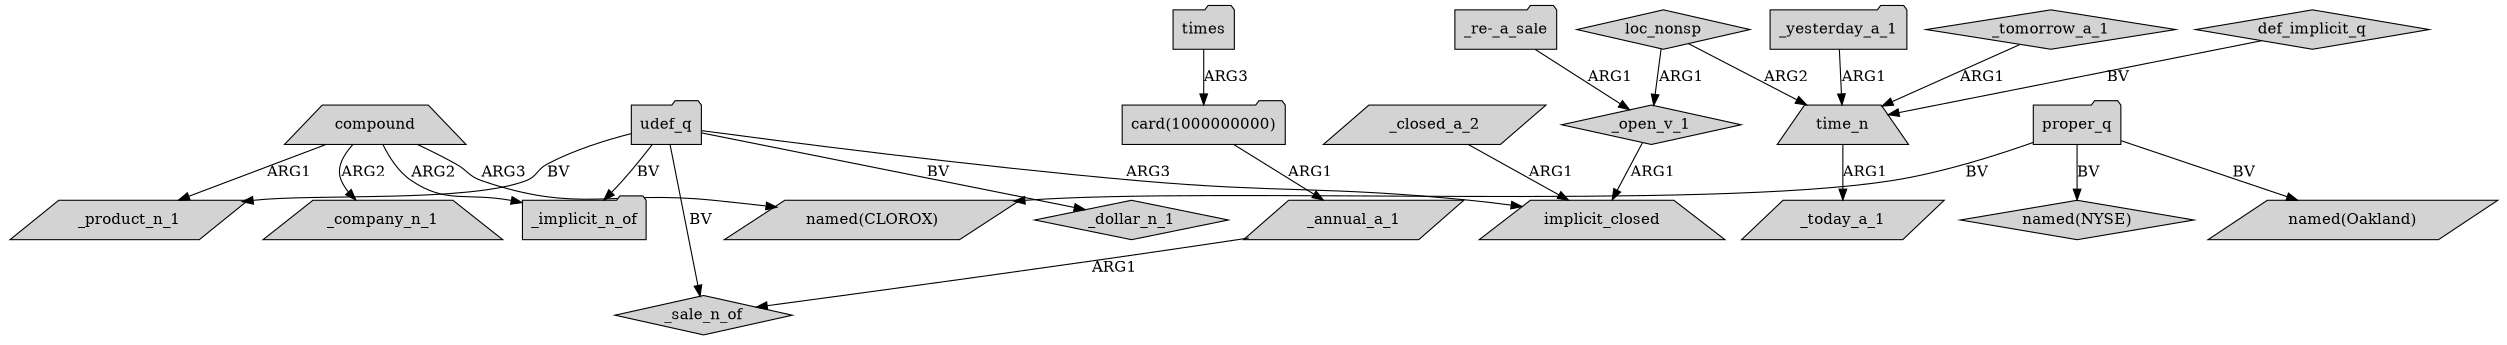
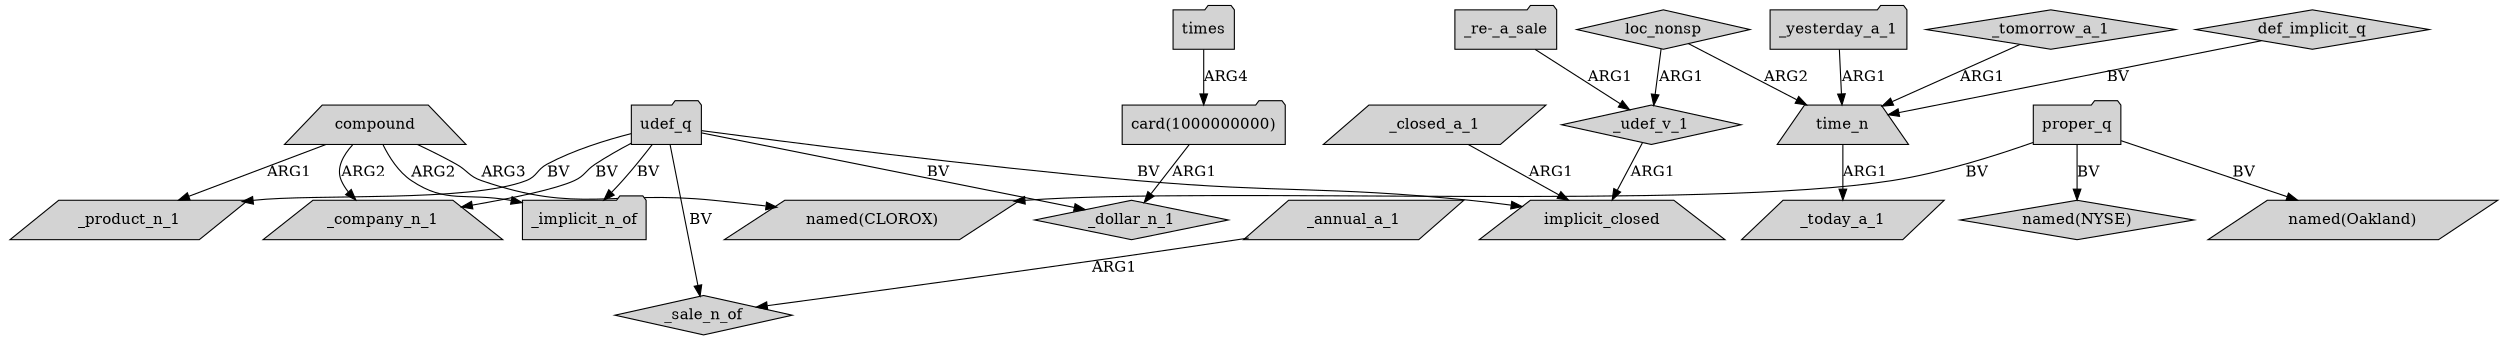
edge "times" -> "card(1000000000)": label "ARG3" -> "ARG4"
node "_closed_a_2": label "_closed_a_2" -> "_closed_a_1"
node "_open_v_1": label "_open_v_1" -> "_udef_v_1"
edge "card(1000000000)" -> "_annual_a_1": now "card(1000000000)" -> "_dollar_n_1"
edge "udef_q" -> "implicit_closed": label "ARG3" -> "BV"
edge "udef_q" -> "_company_n_1": added, label "BV"
